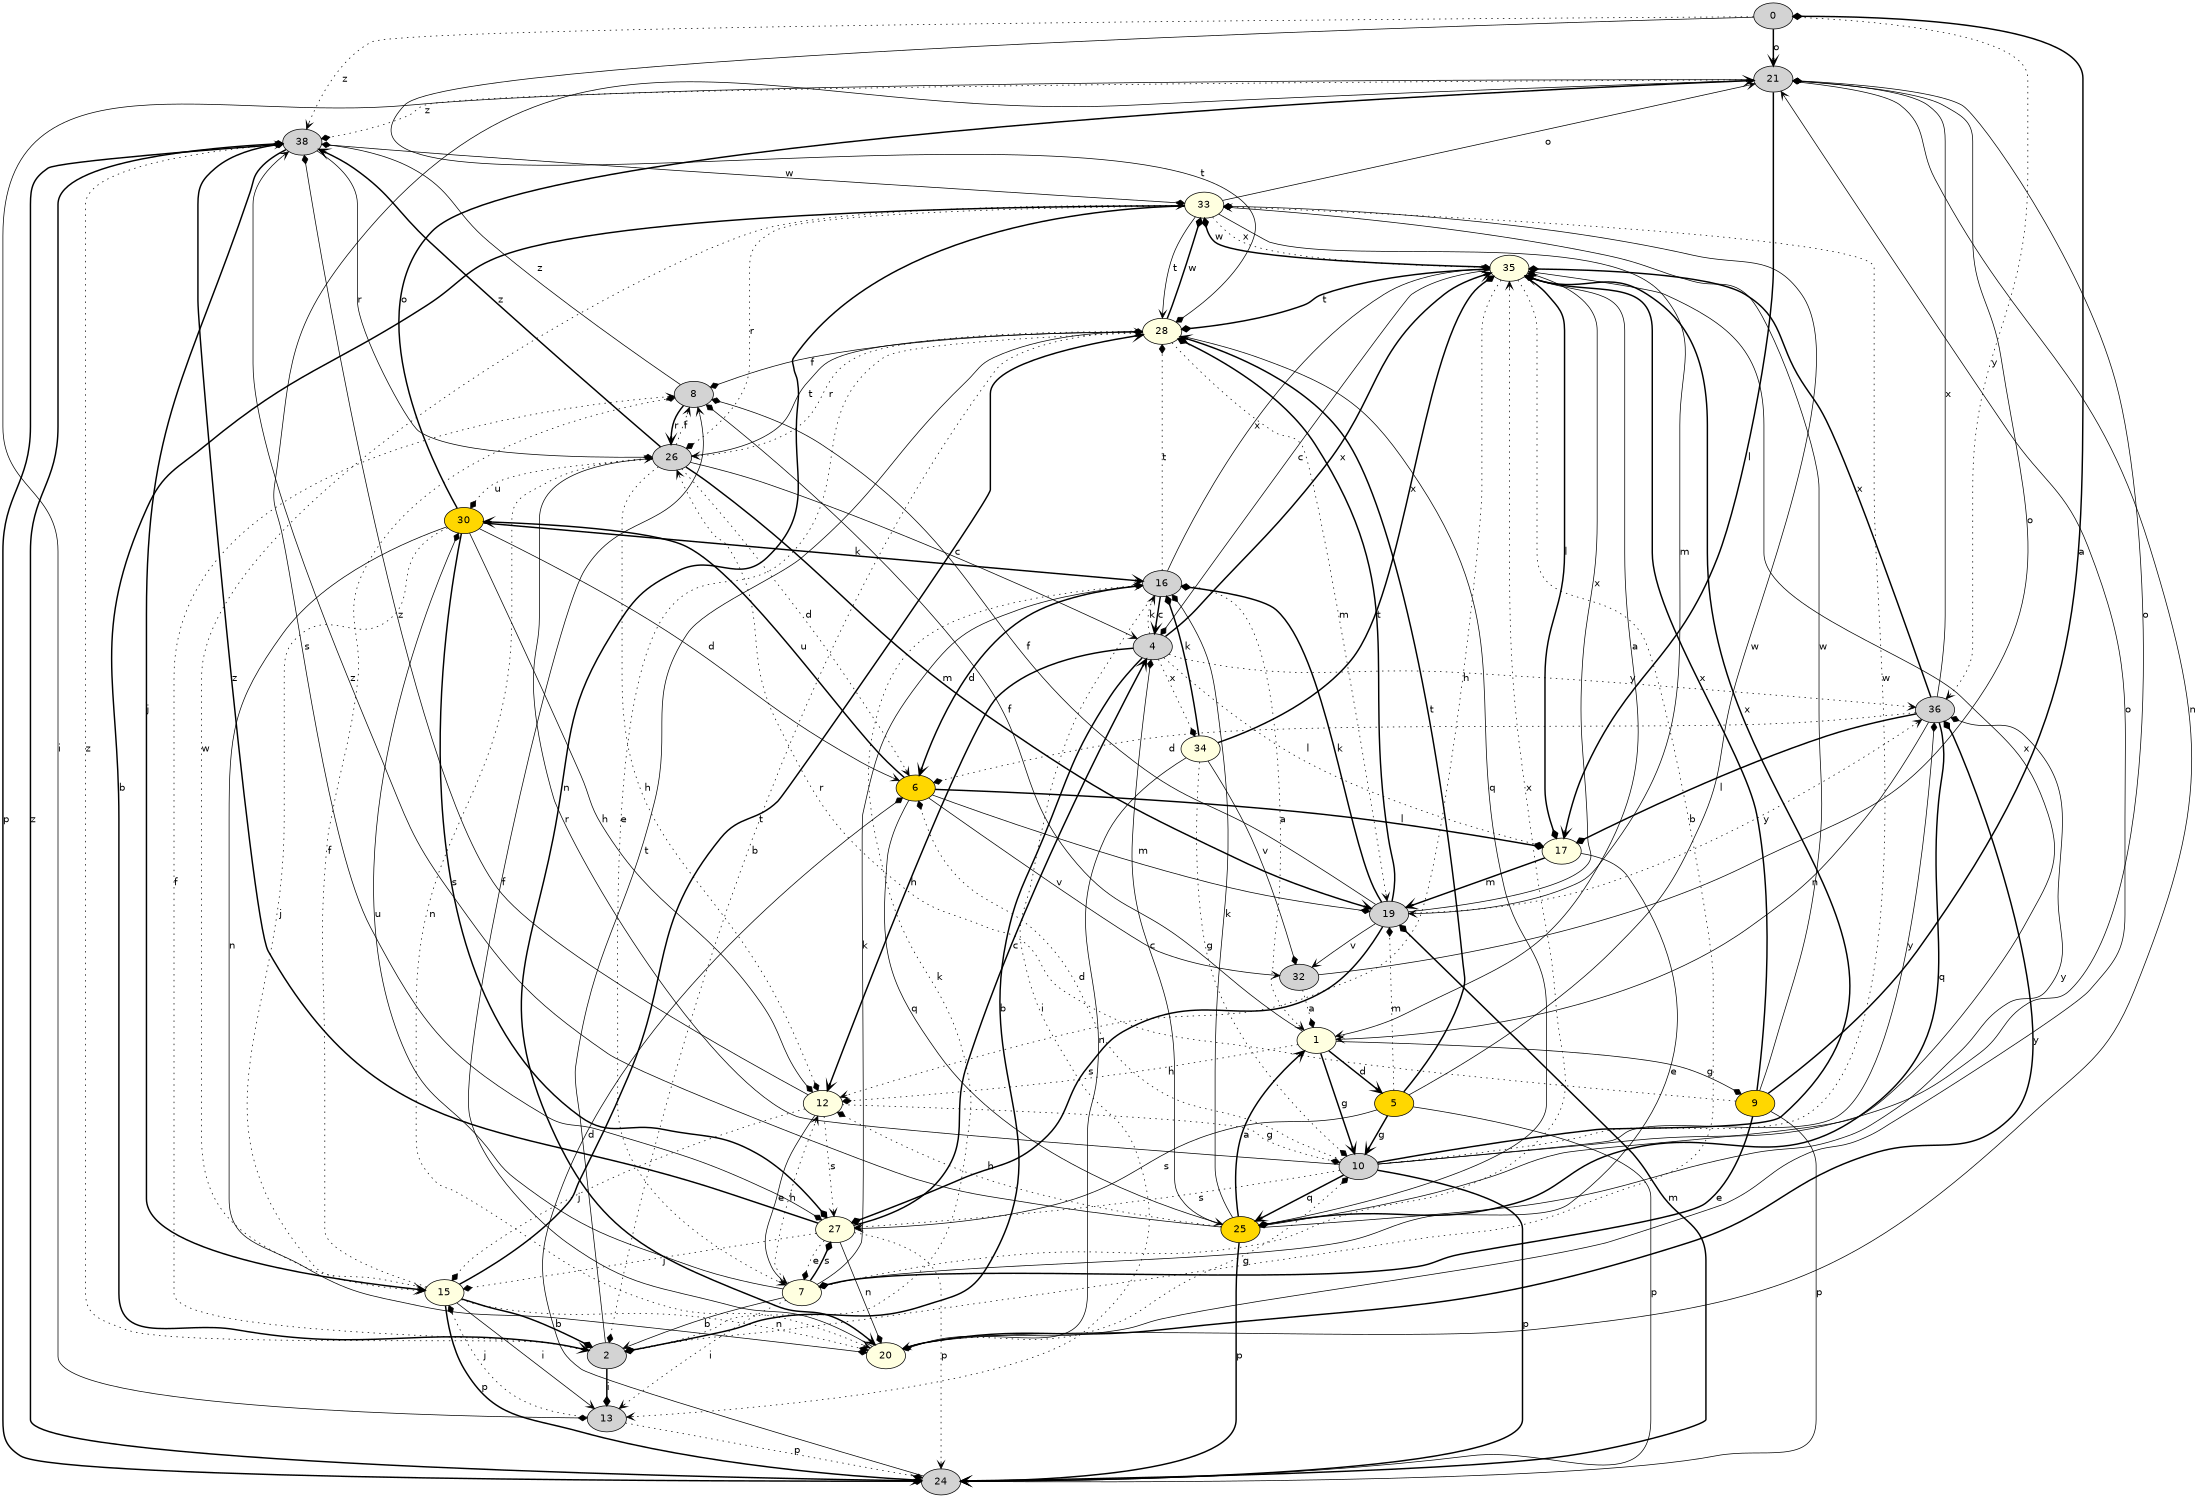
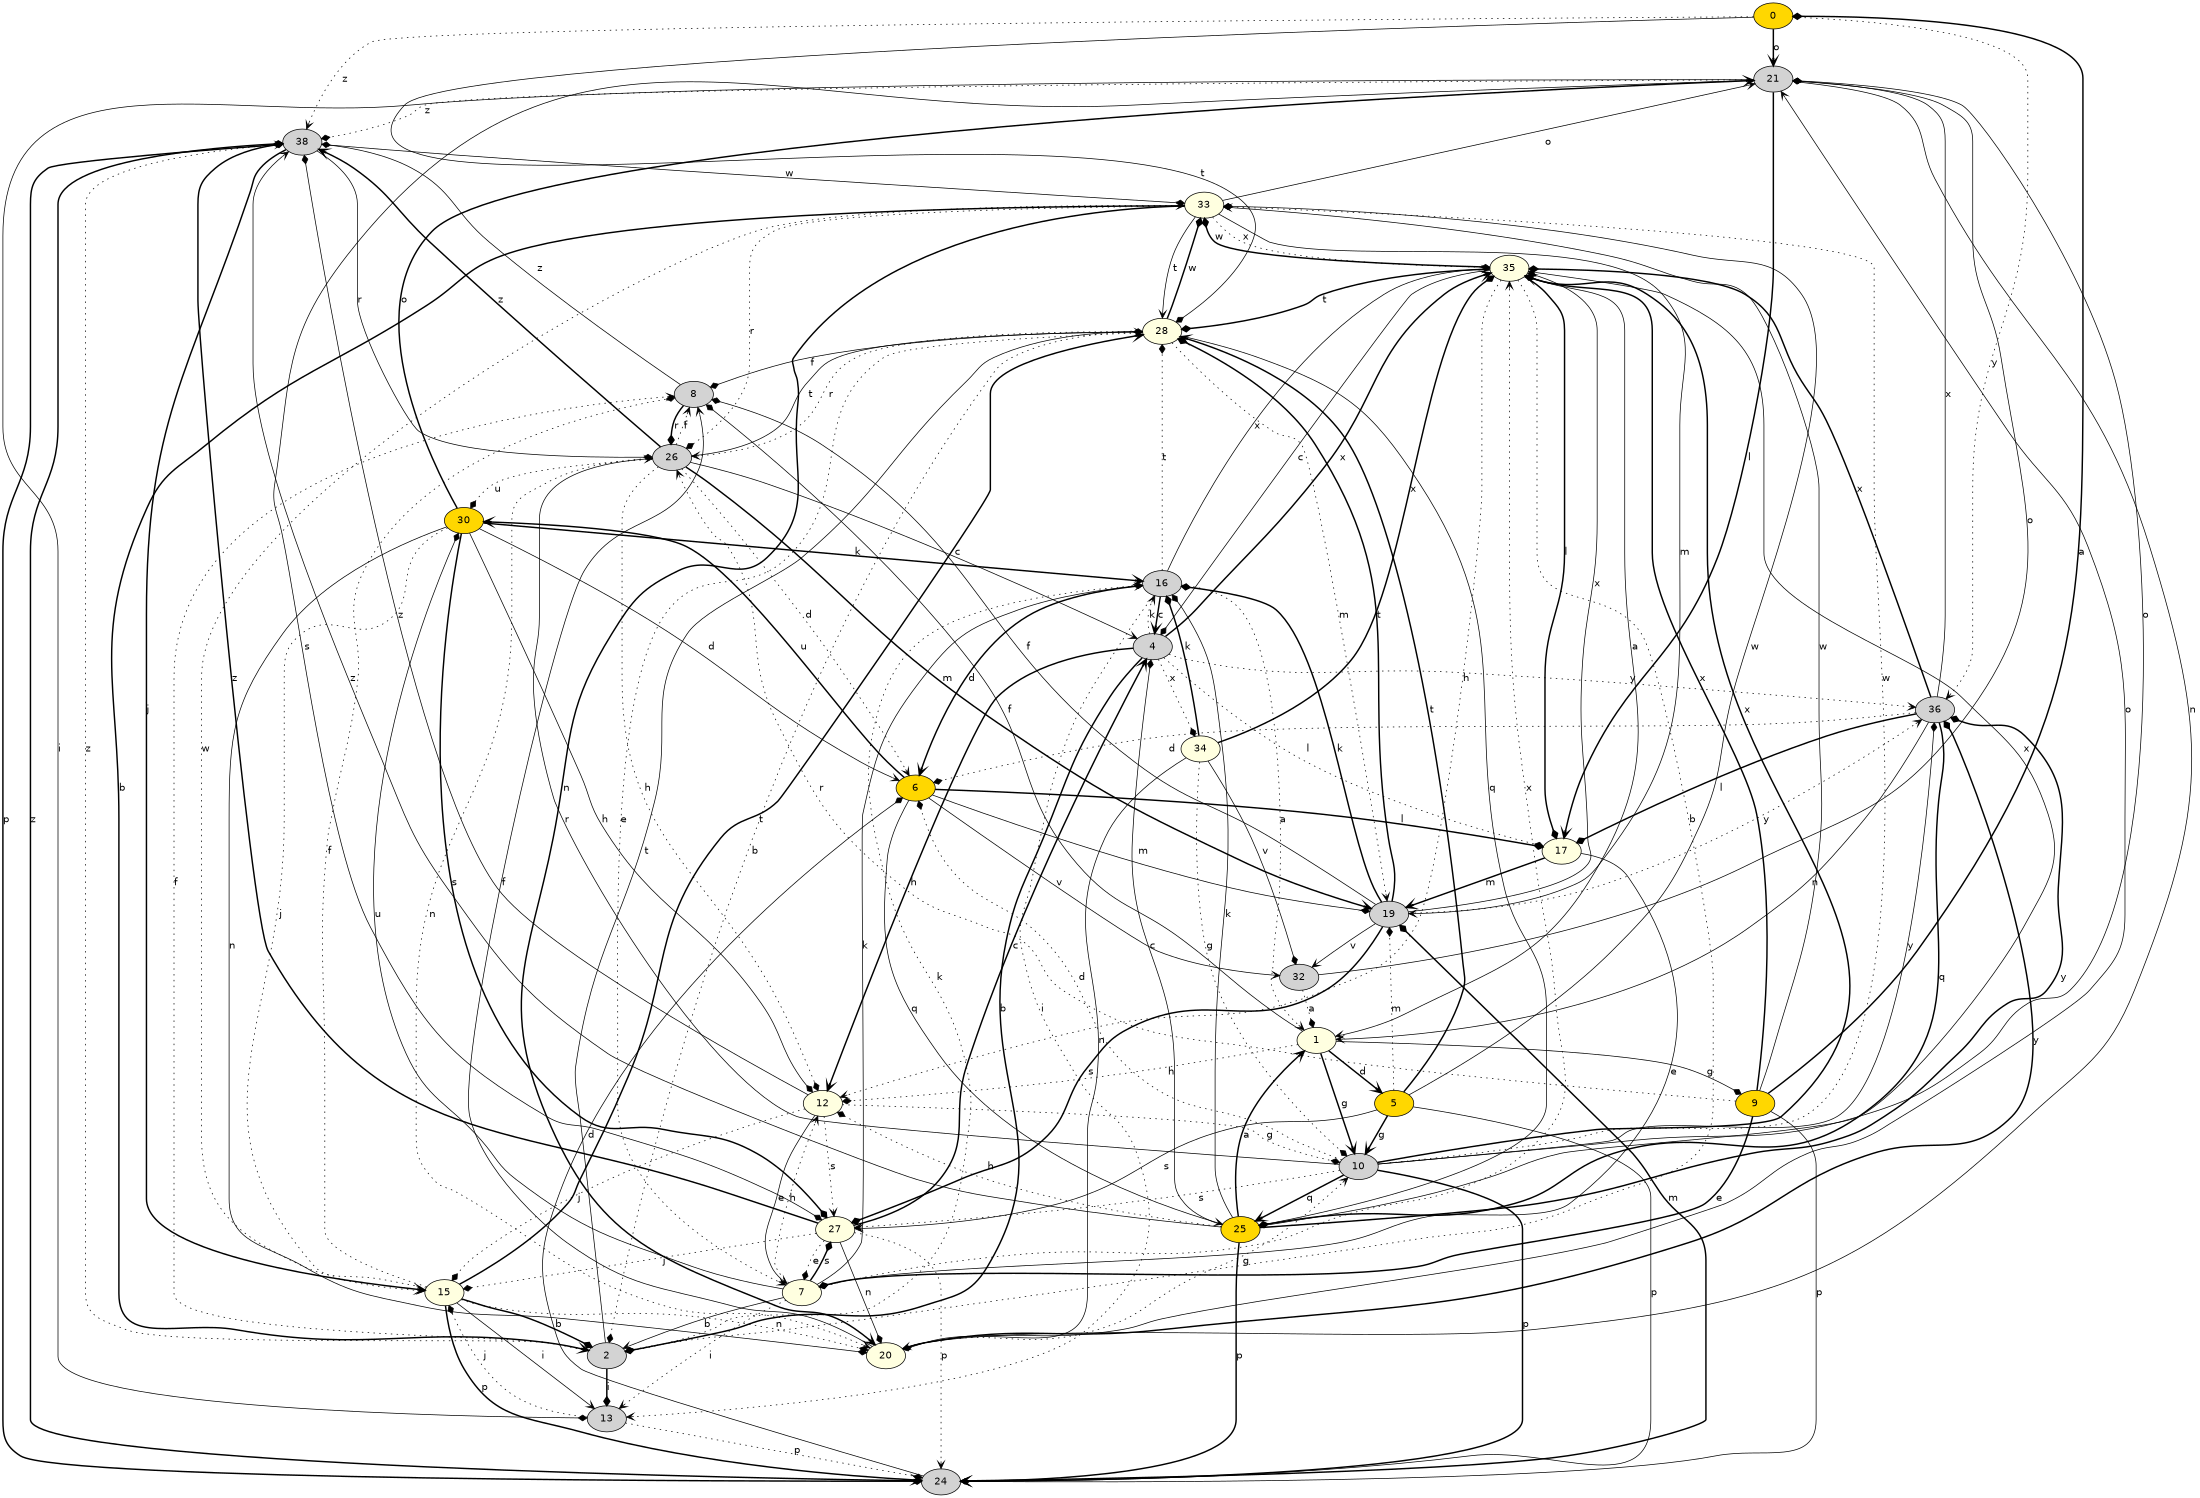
node "0": fillcolor lightgrey -> gold
edge "8" -> "26": arrowhead vee -> diamond
edge "25" -> "36": style solid -> bold
edge "20" -> "10": arrowhead diamond -> vee
edge "9" -> "24": arrowhead vee -> diamond
